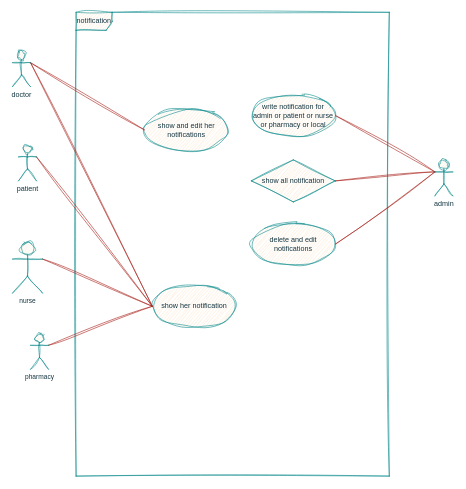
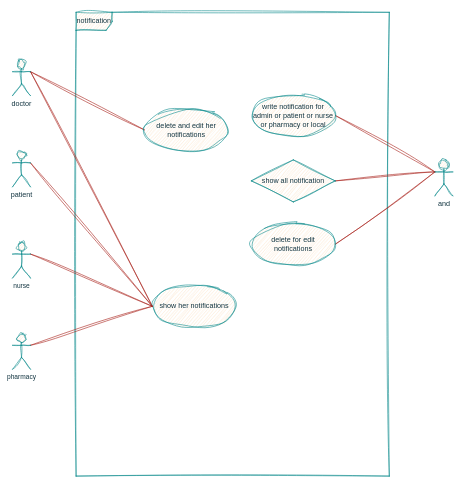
node "doctor": moved (21, 69) -> (21, 78)
node "show and edit her notifications": label "show and edit her notifications" -> "delete and edit her notifications"
node "patient": moved (27, 163) -> (21, 169)
node "admin": label "admin" -> "and"
node "delete and edit notifications": label "delete and edit notifications" -> "delete for edit notifications"
node "nurse": size 30x51 -> 18x36
node "show her notification": label "show her notification" -> "show her notifications"
node "pharmacy": moved (39, 351) -> (21, 351)
